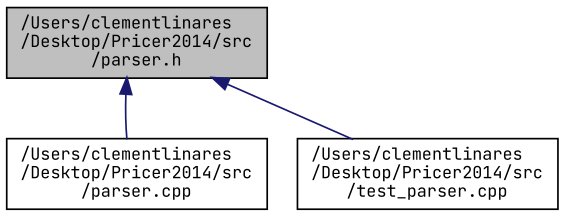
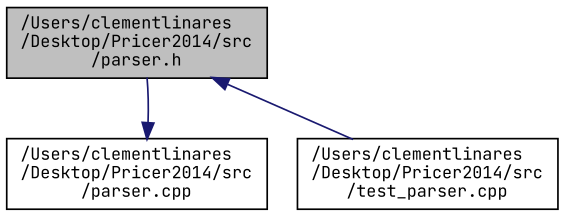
edge "/Users/clementlinares /Desktop/Pricer2014/src /parser.cpp" -> "/Users/clementlinares /Desktop/Pricer2014/src /parser.h": reversed
